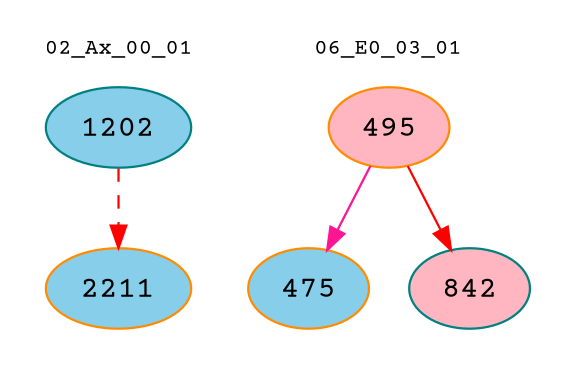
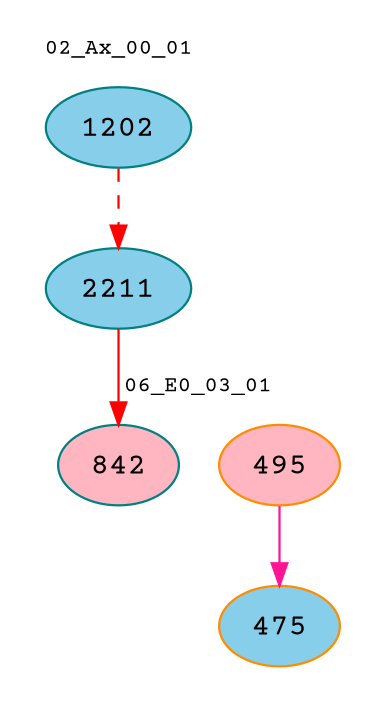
edge "495" -> "842": now "2211" -> "842"
node "2211": color darkorange -> teal
